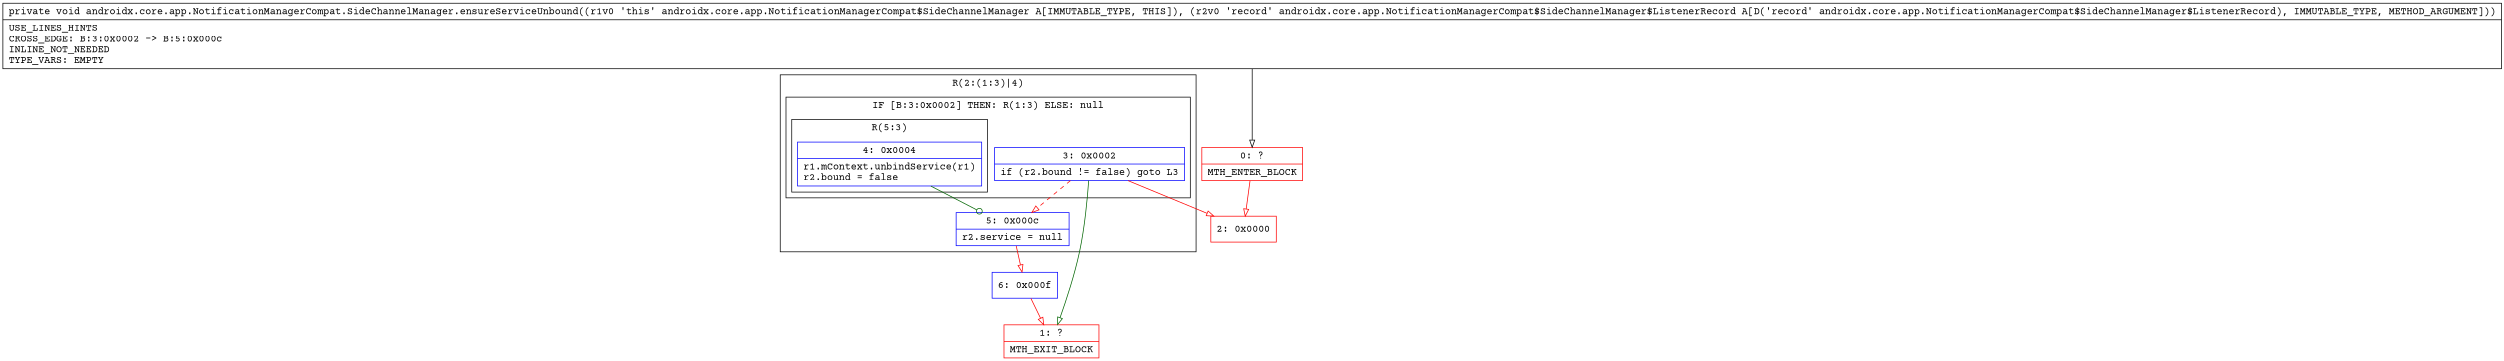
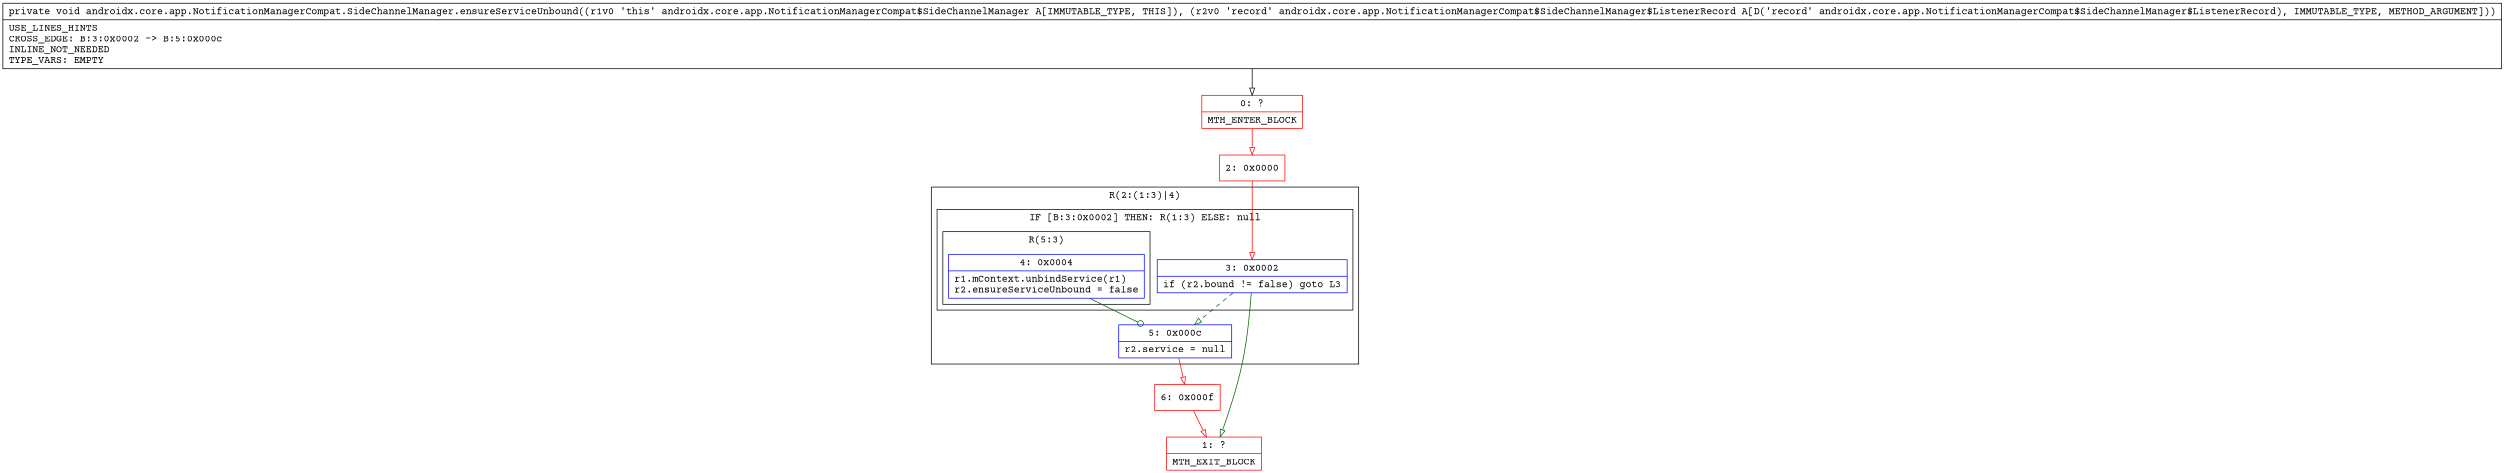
node "4: 0x0004": text "r2.bound = false" -> "r2.ensureServiceUnbound = false"
edge "3: 0x0002" -> "5: 0x000c": color red -> darkgreen
edge "3: 0x0002" -> "2: 0x0000": reversed
node "6: 0x000f": color blue -> red
